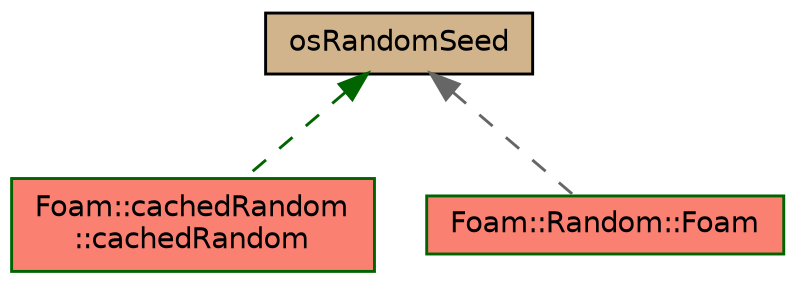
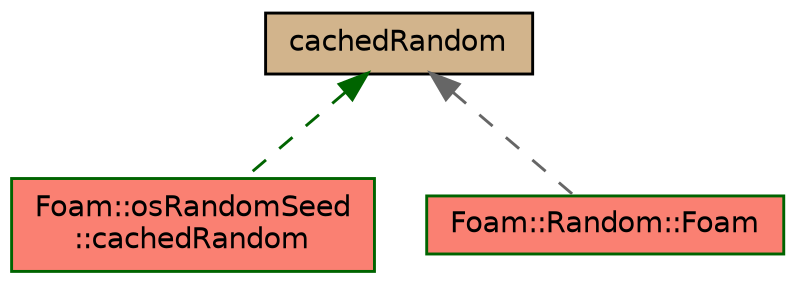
node "osRandomSeed": label "osRandomSeed" -> "cachedRandom"
node "Foam::cachedRandom ::cachedRandom": label "Foam::cachedRandom ::cachedRandom" -> "Foam::osRandomSeed ::cachedRandom"
